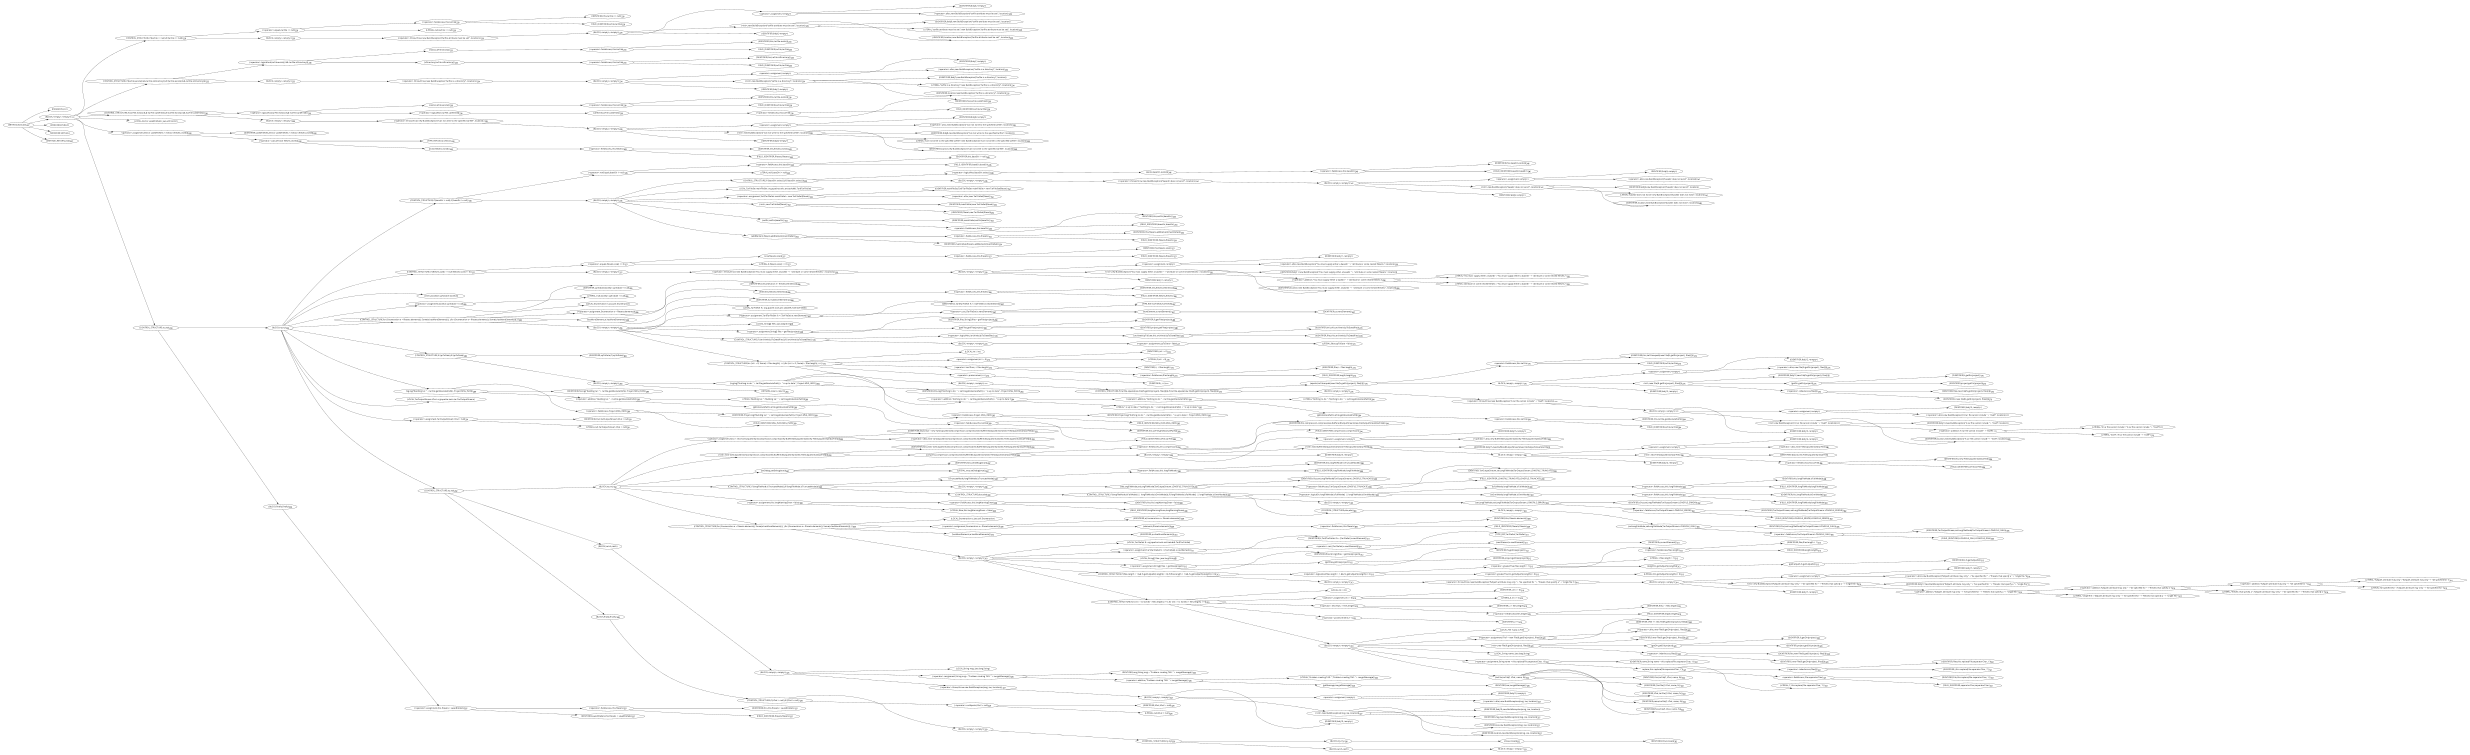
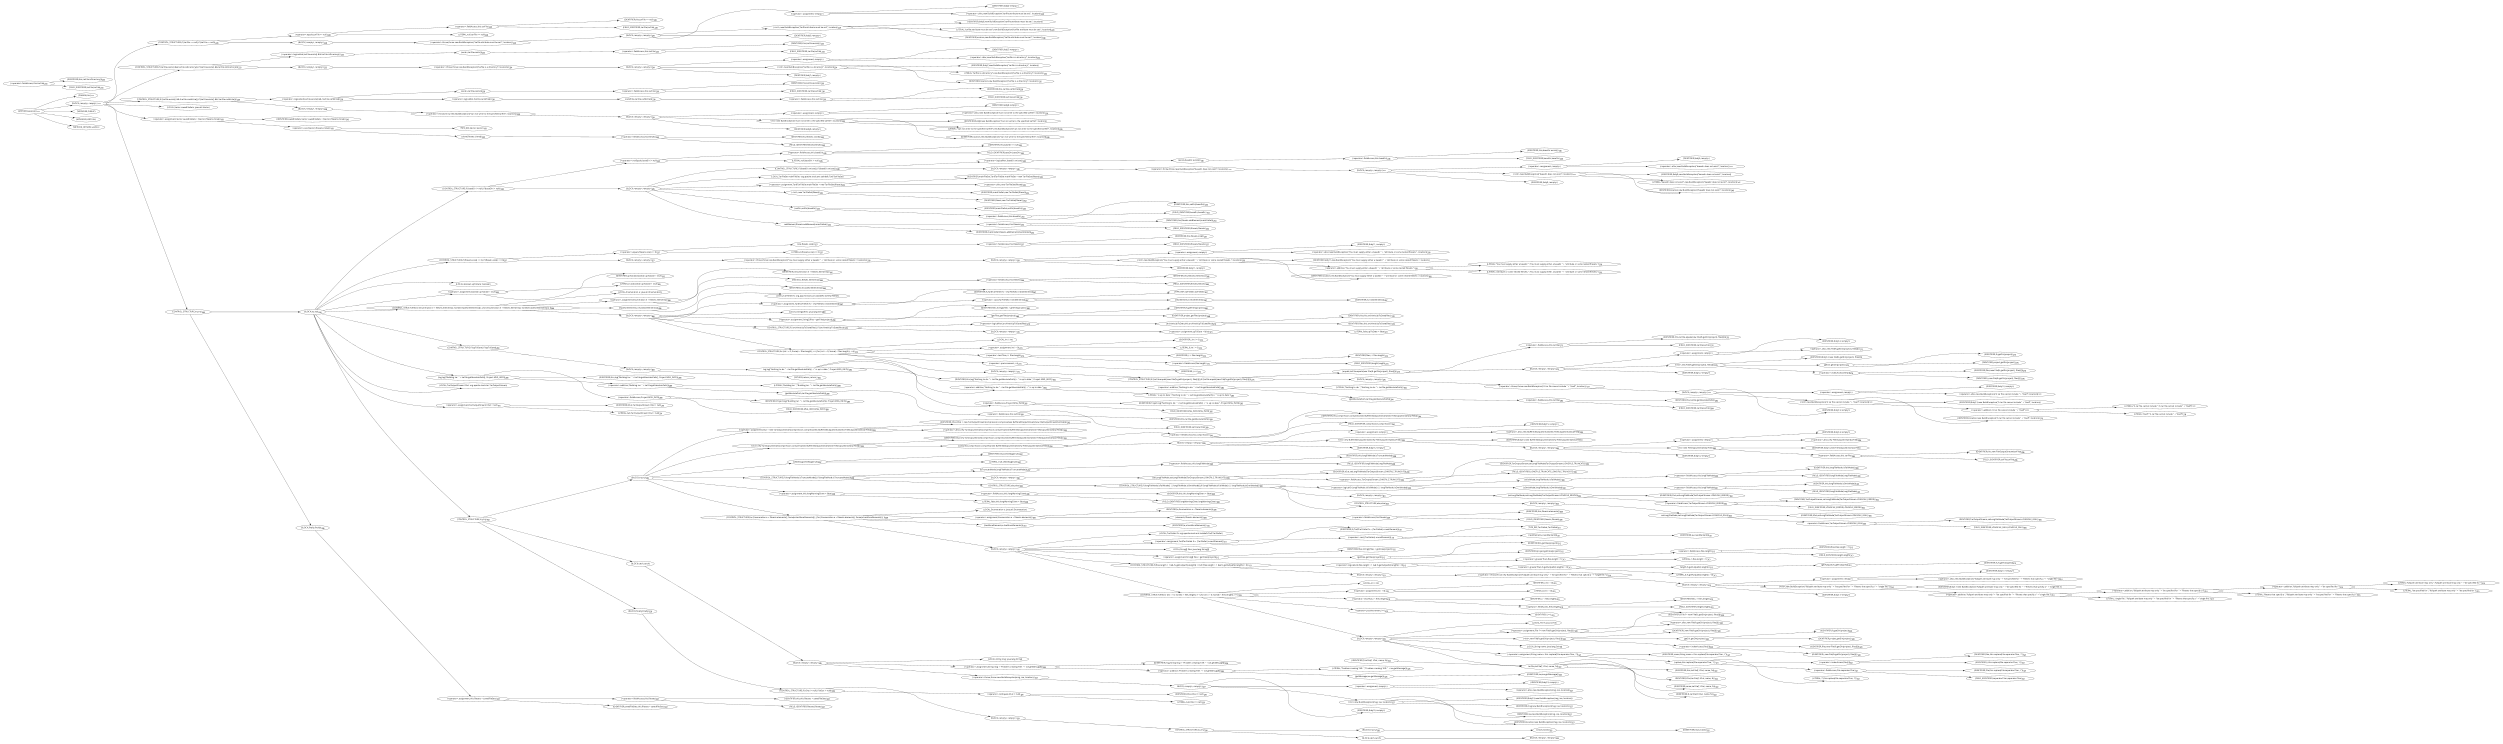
node "(isDirectory,tarFile.isDirectory())": removed
node "(IDENTIFIER,upToDate,if (upToDate))": removed
edge "(<operator>.greaterThan,files.length > 1)" -> "(length,fs.getFullpath().length())": now "(<operator>.greaterThan,fs.getFullpath().length() > 0)" -> "(length,fs.getFullpath().length())"
edge "(tarFile,tarFile(f, tOut, name, fs))" -> "(IDENTIFIER,f,tarFile(f, tOut, name, fs))": reversed
